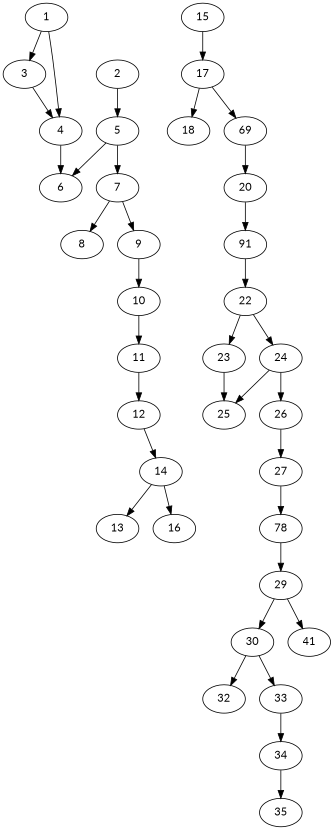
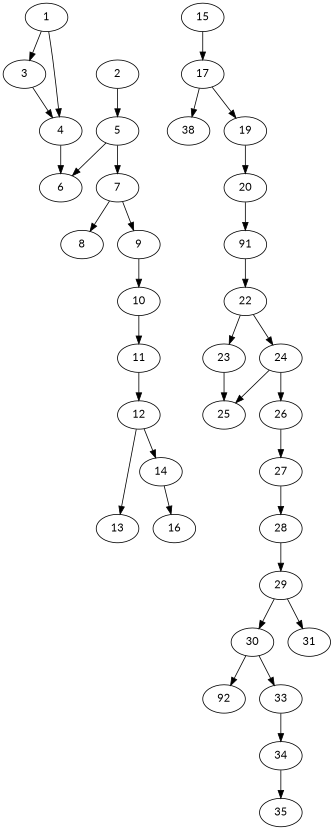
node "18": label "18" -> "38"
node "69": label "69" -> "19"
edge "14" -> "13": now "12" -> "13"
node "78": label "78" -> "28"
node "41": label "41" -> "31"
node "32": label "32" -> "92"
